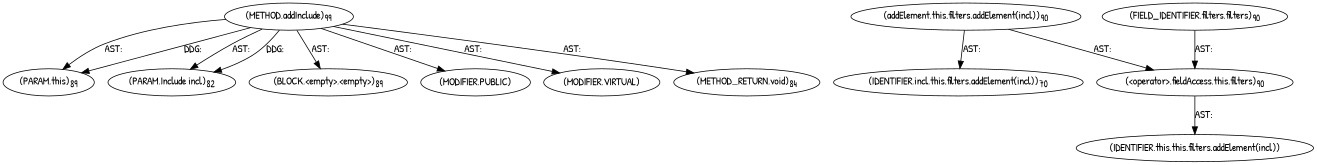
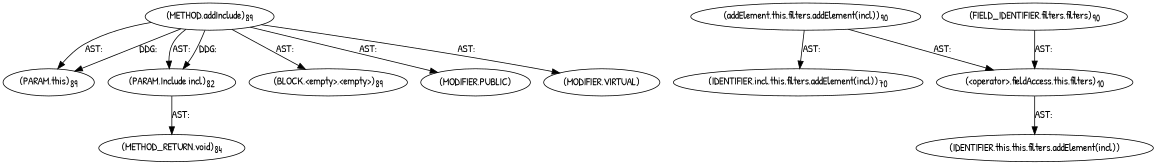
node "(METHOD,addInclude)": text "99" -> "89"
edge "(METHOD,addInclude)" -> "(METHOD_RETURN,void)": now "(PARAM,Include incl)" -> "(METHOD_RETURN,void)"
node "(<operator>.fieldAccess,this.filters)": text "90" -> "10"
